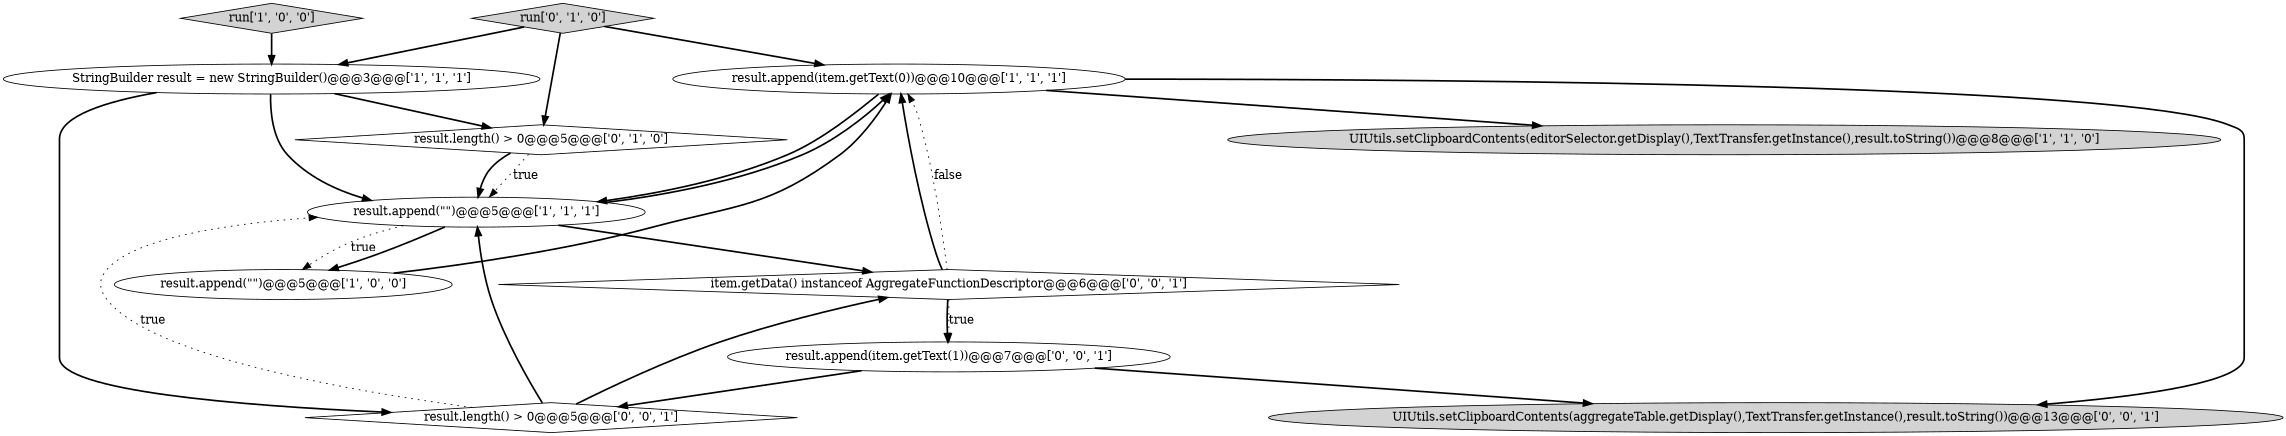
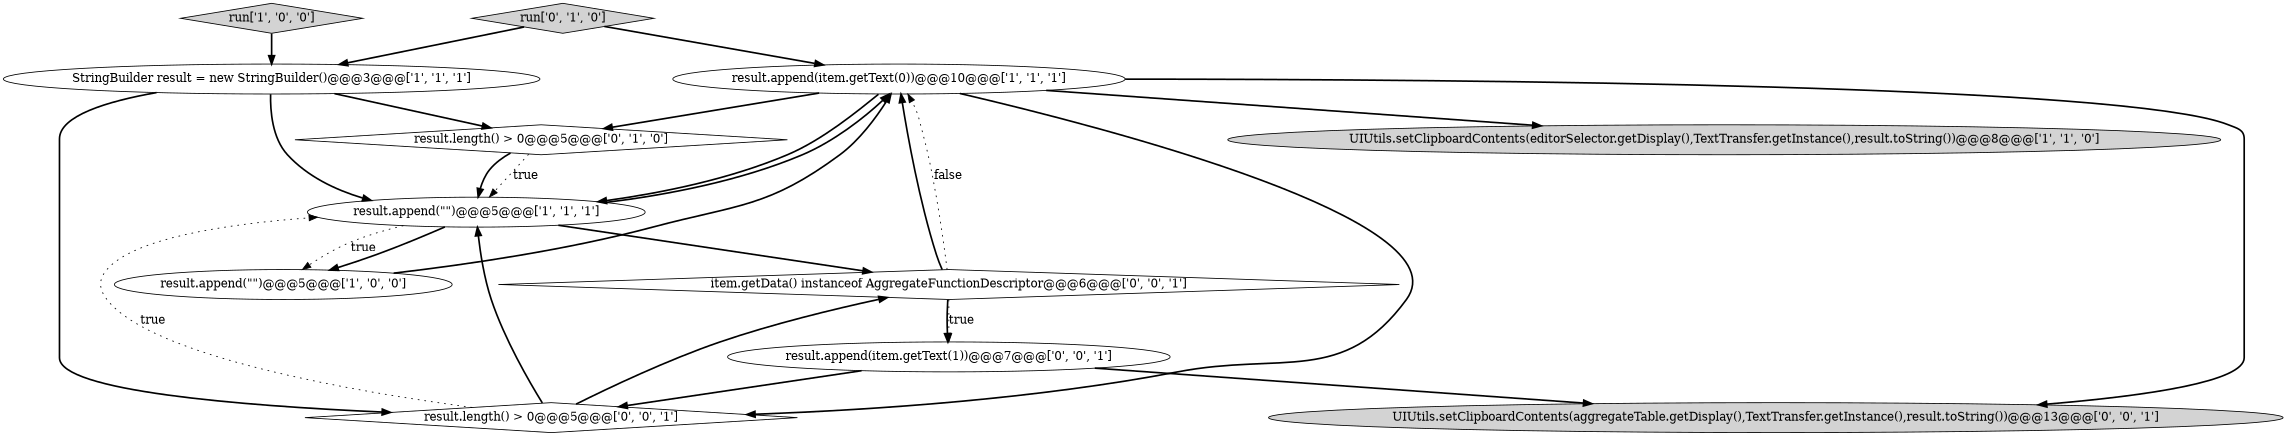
edge "run['0', '1', '0']" -> "result.length() > 0@@@5@@@['0', '1', '0']": now "result.append(item.getText(0))@@@10@@@['1', '1', '1']" -> "result.length() > 0@@@5@@@['0', '1', '0']"
edge "result.append(item.getText(0))@@@10@@@['1', '1', '1']" -> "result.length() > 0@@@5@@@['0', '0', '1']": added
